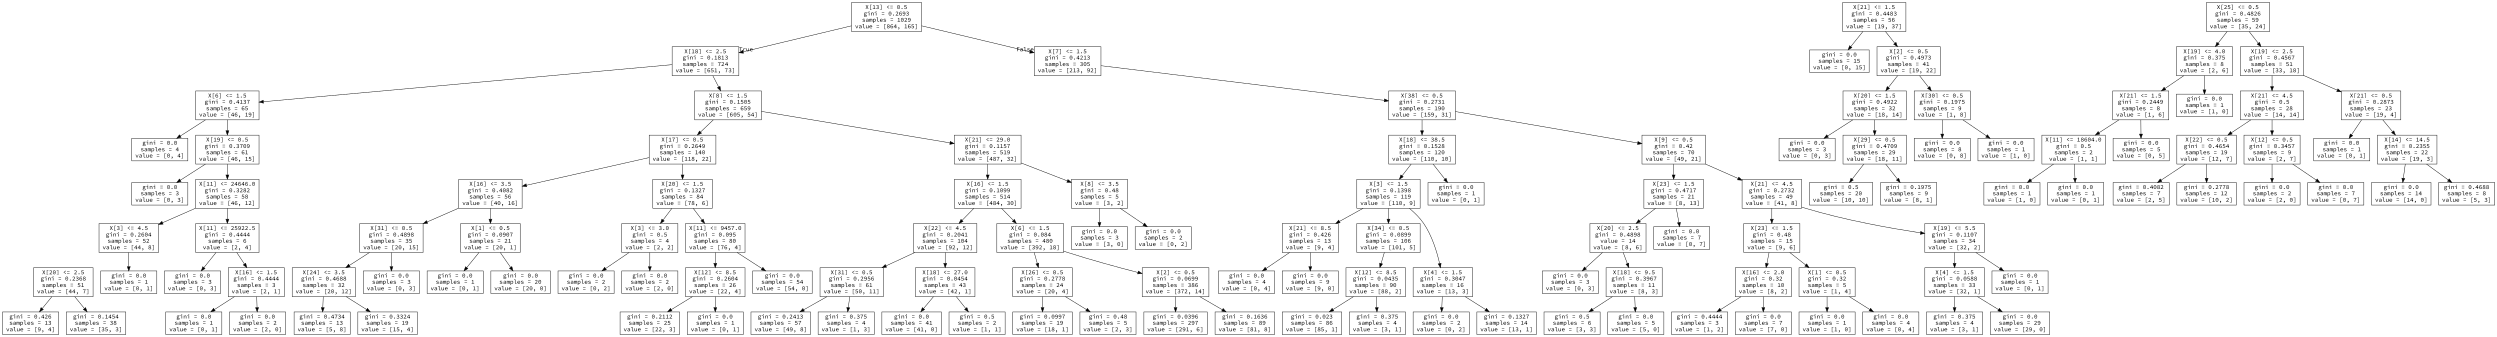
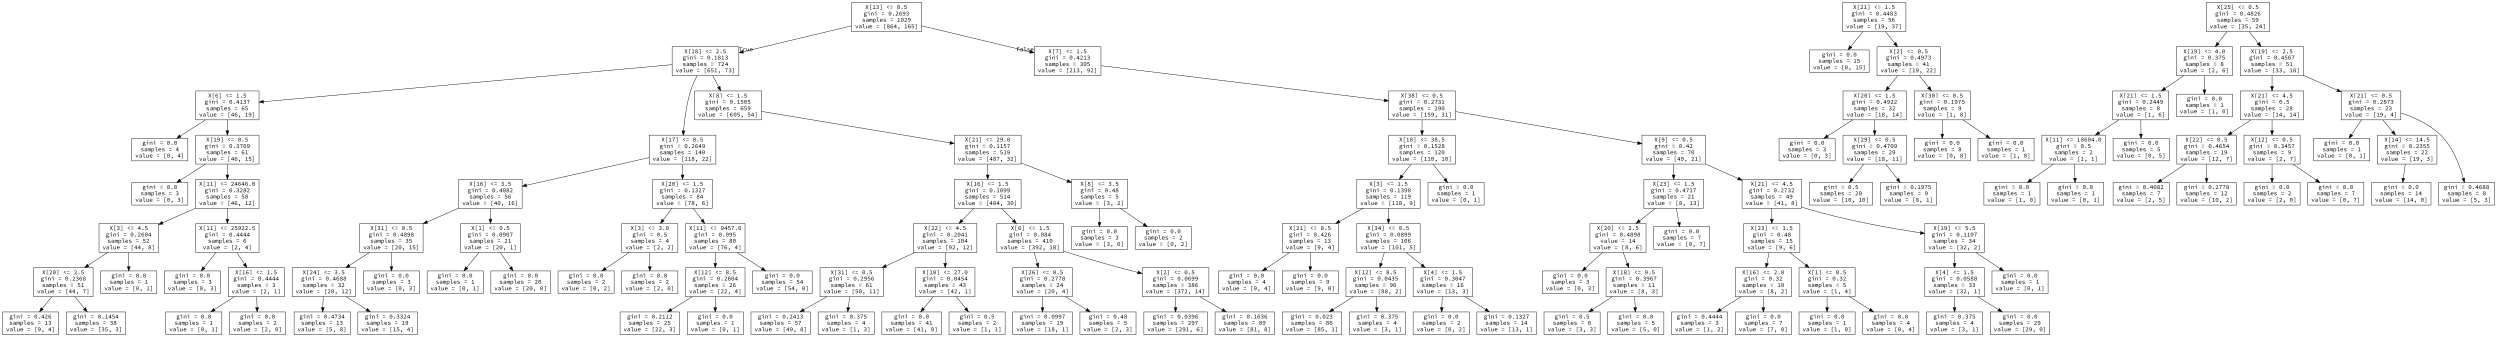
edge "X[8] <= 1.5 gini = 0.1505 samples = 659 value = [605, 54]" -> "X[17] <= 0.5 gini = 0.2649 samples = 140 value = [118, 22]": now "X[18] <= 2.5 gini = 0.1813 samples = 724 value = [651, 73]" -> "X[17] <= 0.5 gini = 0.2649 samples = 140 value = [118, 22]"
edge "X[14] <= 14.5 gini = 0.2355 samples = 22 value = [19, 3]" -> "gini = 0.4688 samples = 8 value = [5, 3]": now "X[21] <= 0.5 gini = 0.2873 samples = 23 value = [19, 4]" -> "gini = 0.4688 samples = 8 value = [5, 3]"
edge "X[3] <= 1.5 gini = 0.1398 samples = 119 value = [110, 9]" -> "X[4] <= 1.5 gini = 0.3047 samples = 16 value = [13, 3]": now "X[34] <= 0.5 gini = 0.0899 samples = 106 value = [101, 5]" -> "X[4] <= 1.5 gini = 0.3047 samples = 16 value = [13, 3]"
node "X[6] <= 1.5 gini = 0.084 samples = 480 value = [392, 18]": label "X[6] <= 1.5 gini = 0.084 samples = 480 value = [392, 18]" -> "X[6] <= 1.5 gini = 0.084 samples = 410 value = [392, 18]"
edge "X[3] <= 4.5 gini = 0.2604 samples = 52 value = [44, 8]" -> "X[20] <= 2.5 gini = 0.2368 samples = 51 value = [44, 7]": added
